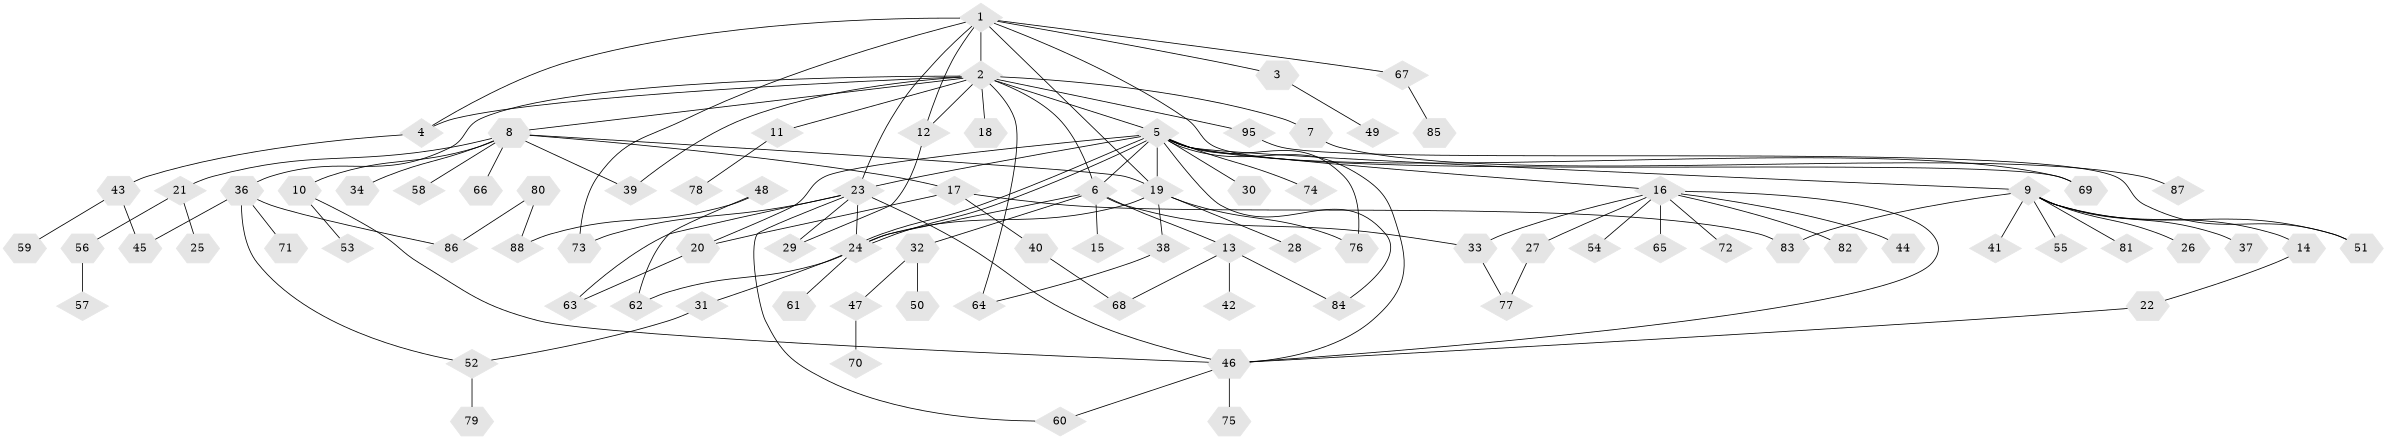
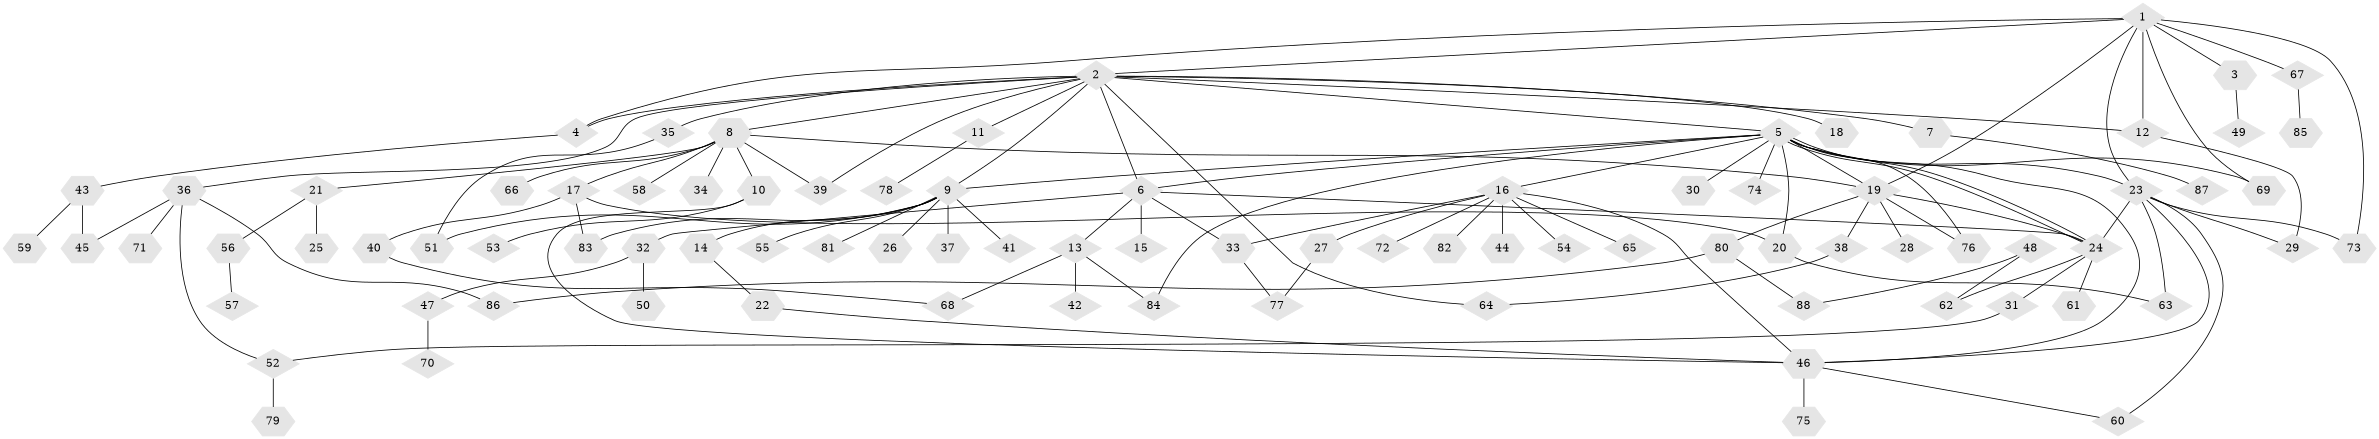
node "95": label "95" -> "35"
edge "2" -- "9": added
edge "19" -- "80": added
